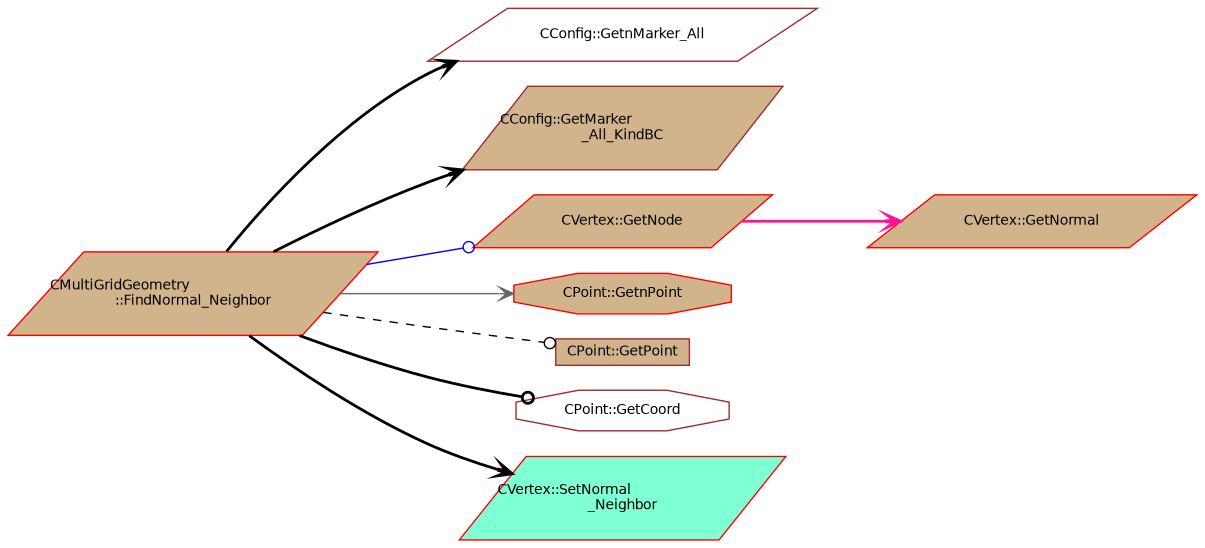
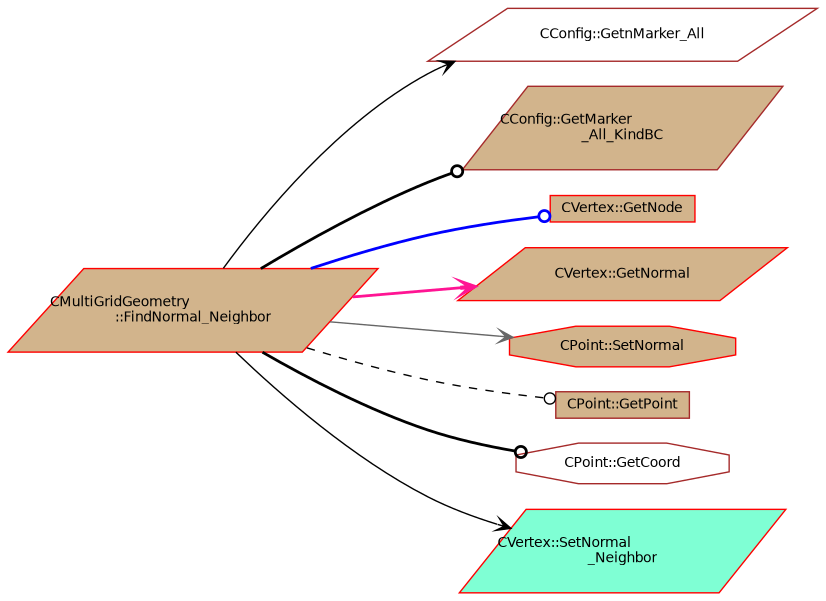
edge "CMultiGridGeometry ::FindNormal_Neighbor" -> "CConfig::GetnMarker_All": style bold -> solid
edge "CMultiGridGeometry ::FindNormal_Neighbor" -> "CConfig::GetMarker _All_KindBC": arrowhead vee -> odot
node "CVertex::GetNode": shape parallelogram -> box
edge "CVertex::GetNode" -> "CVertex::GetNormal": now "CMultiGridGeometry ::FindNormal_Neighbor" -> "CVertex::GetNormal"
edge "CMultiGridGeometry ::FindNormal_Neighbor" -> "CVertex::GetNode": style solid -> bold
node "CPoint::GetnPoint": label "CPoint::GetnPoint" -> "CPoint::SetNormal"
edge "CMultiGridGeometry ::FindNormal_Neighbor" -> "CVertex::SetNormal _Neighbor": style bold -> solid
